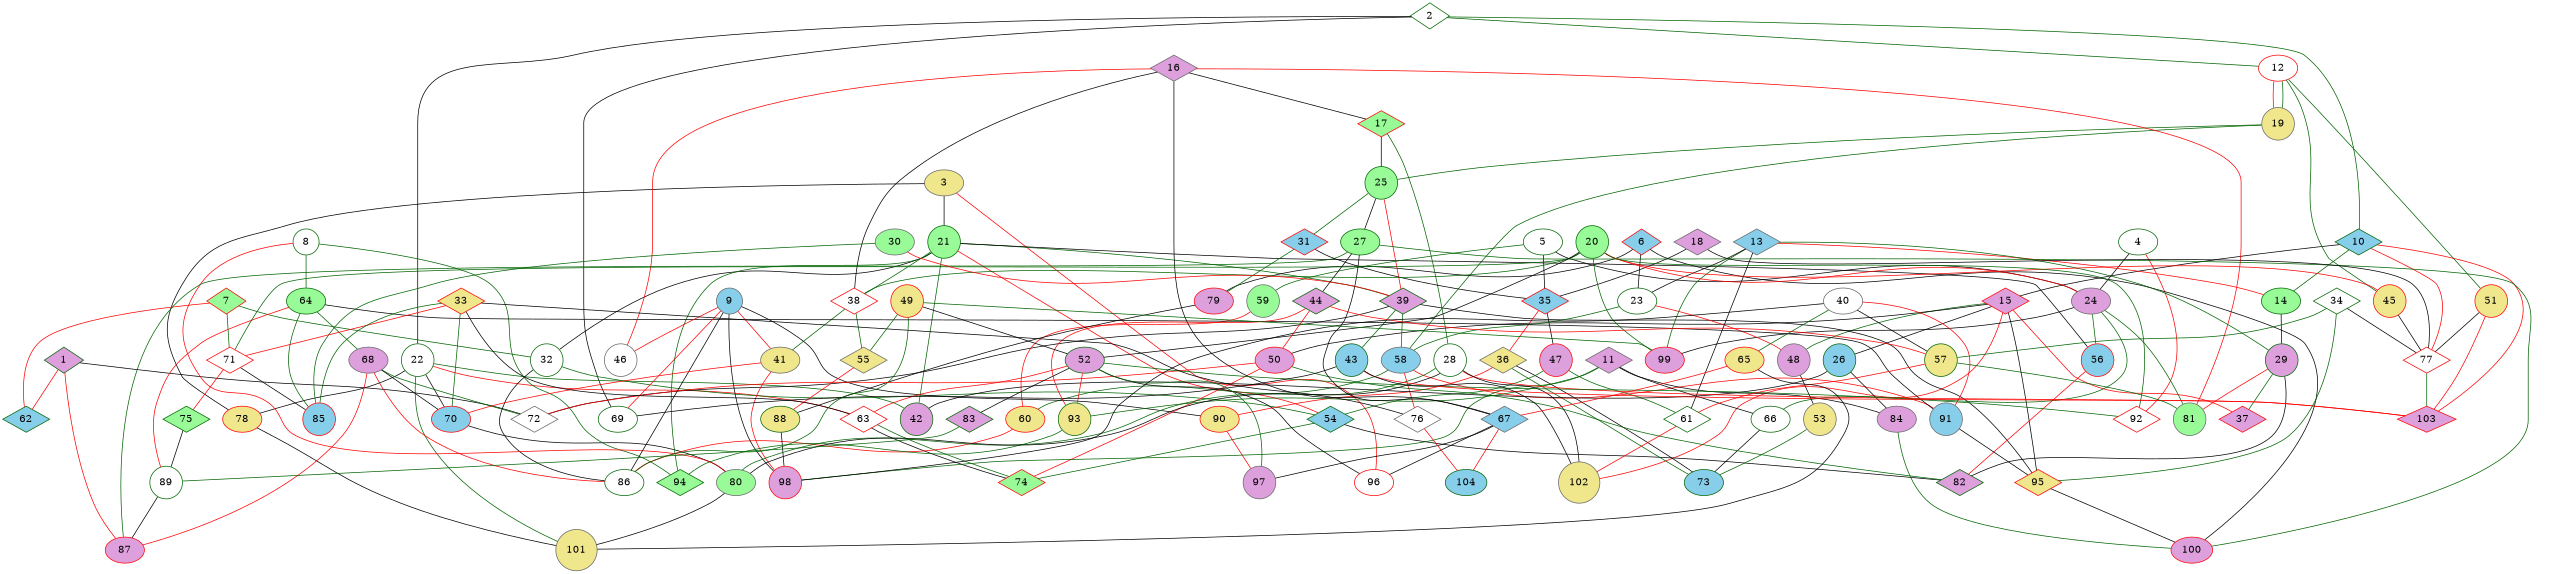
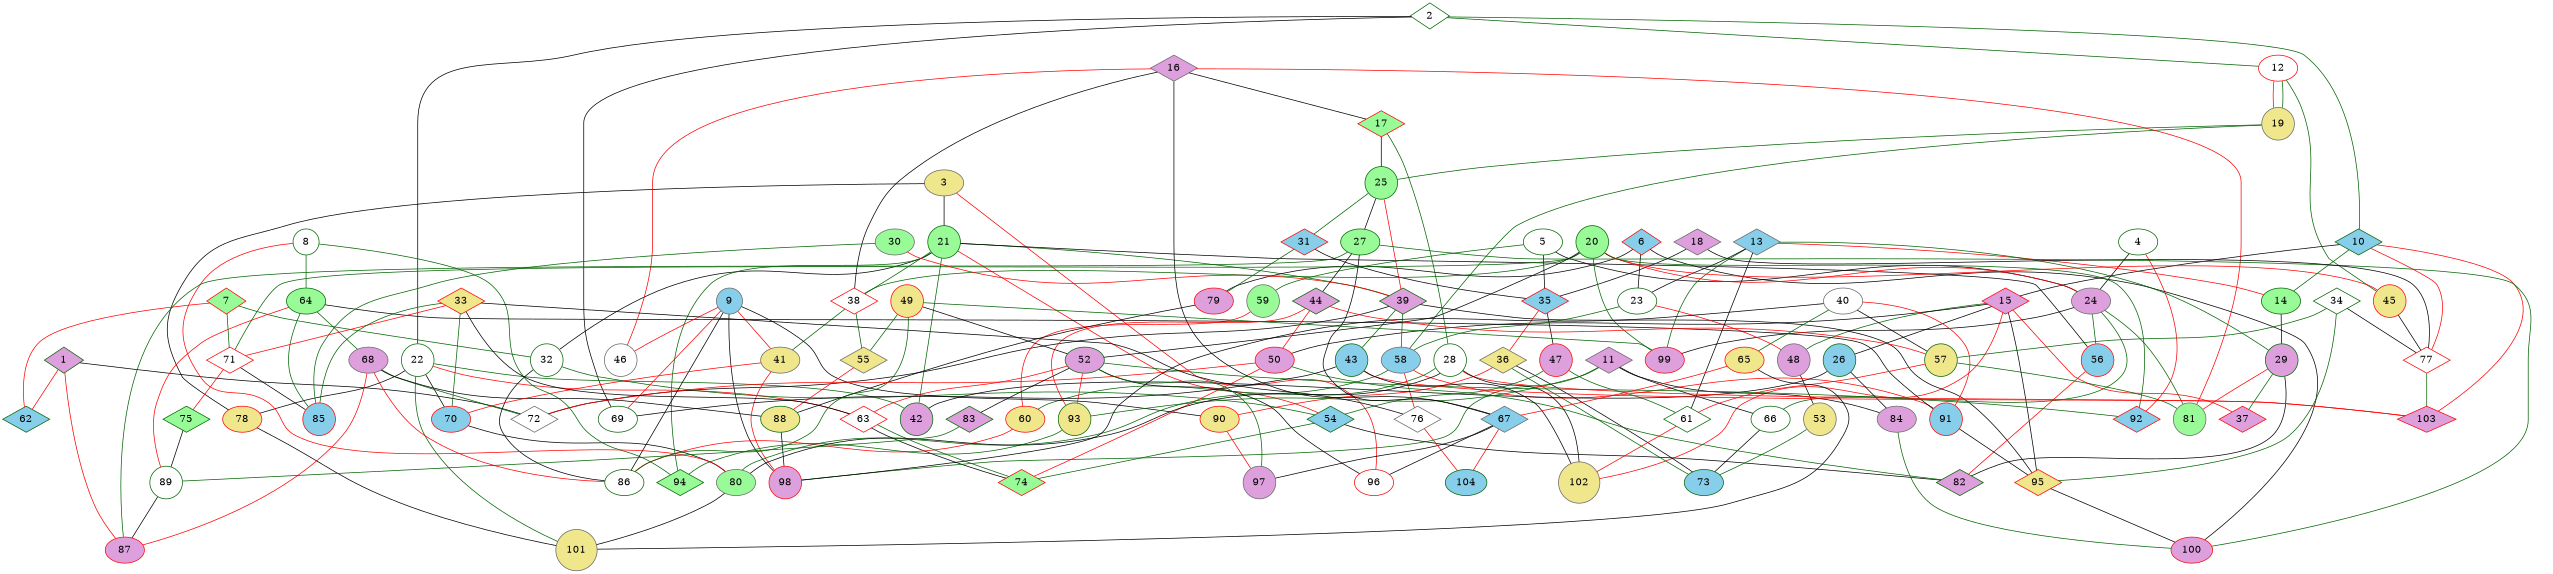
node "51": removed
edge "68" -- "70": now "68" -- "88"
node "91": color gray40 -> red
node "92": fillcolor white -> skyblue
